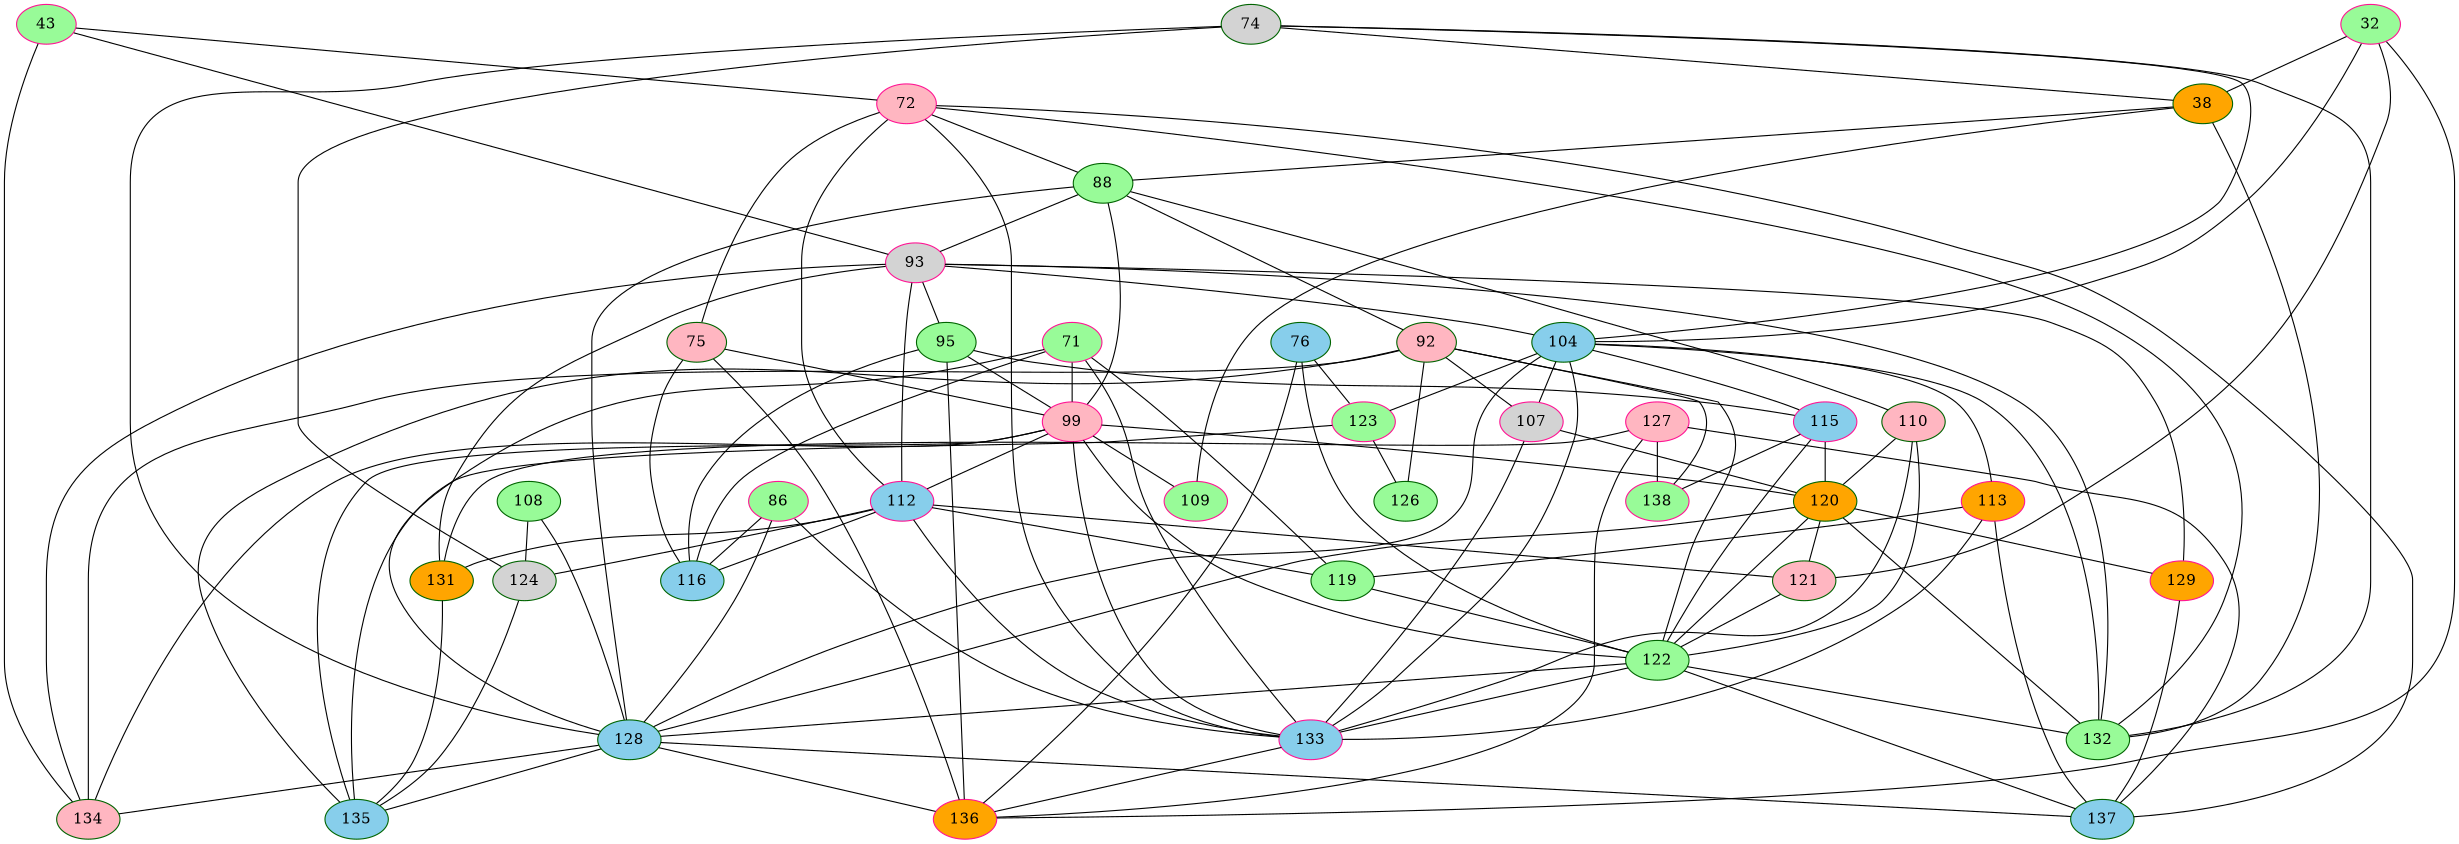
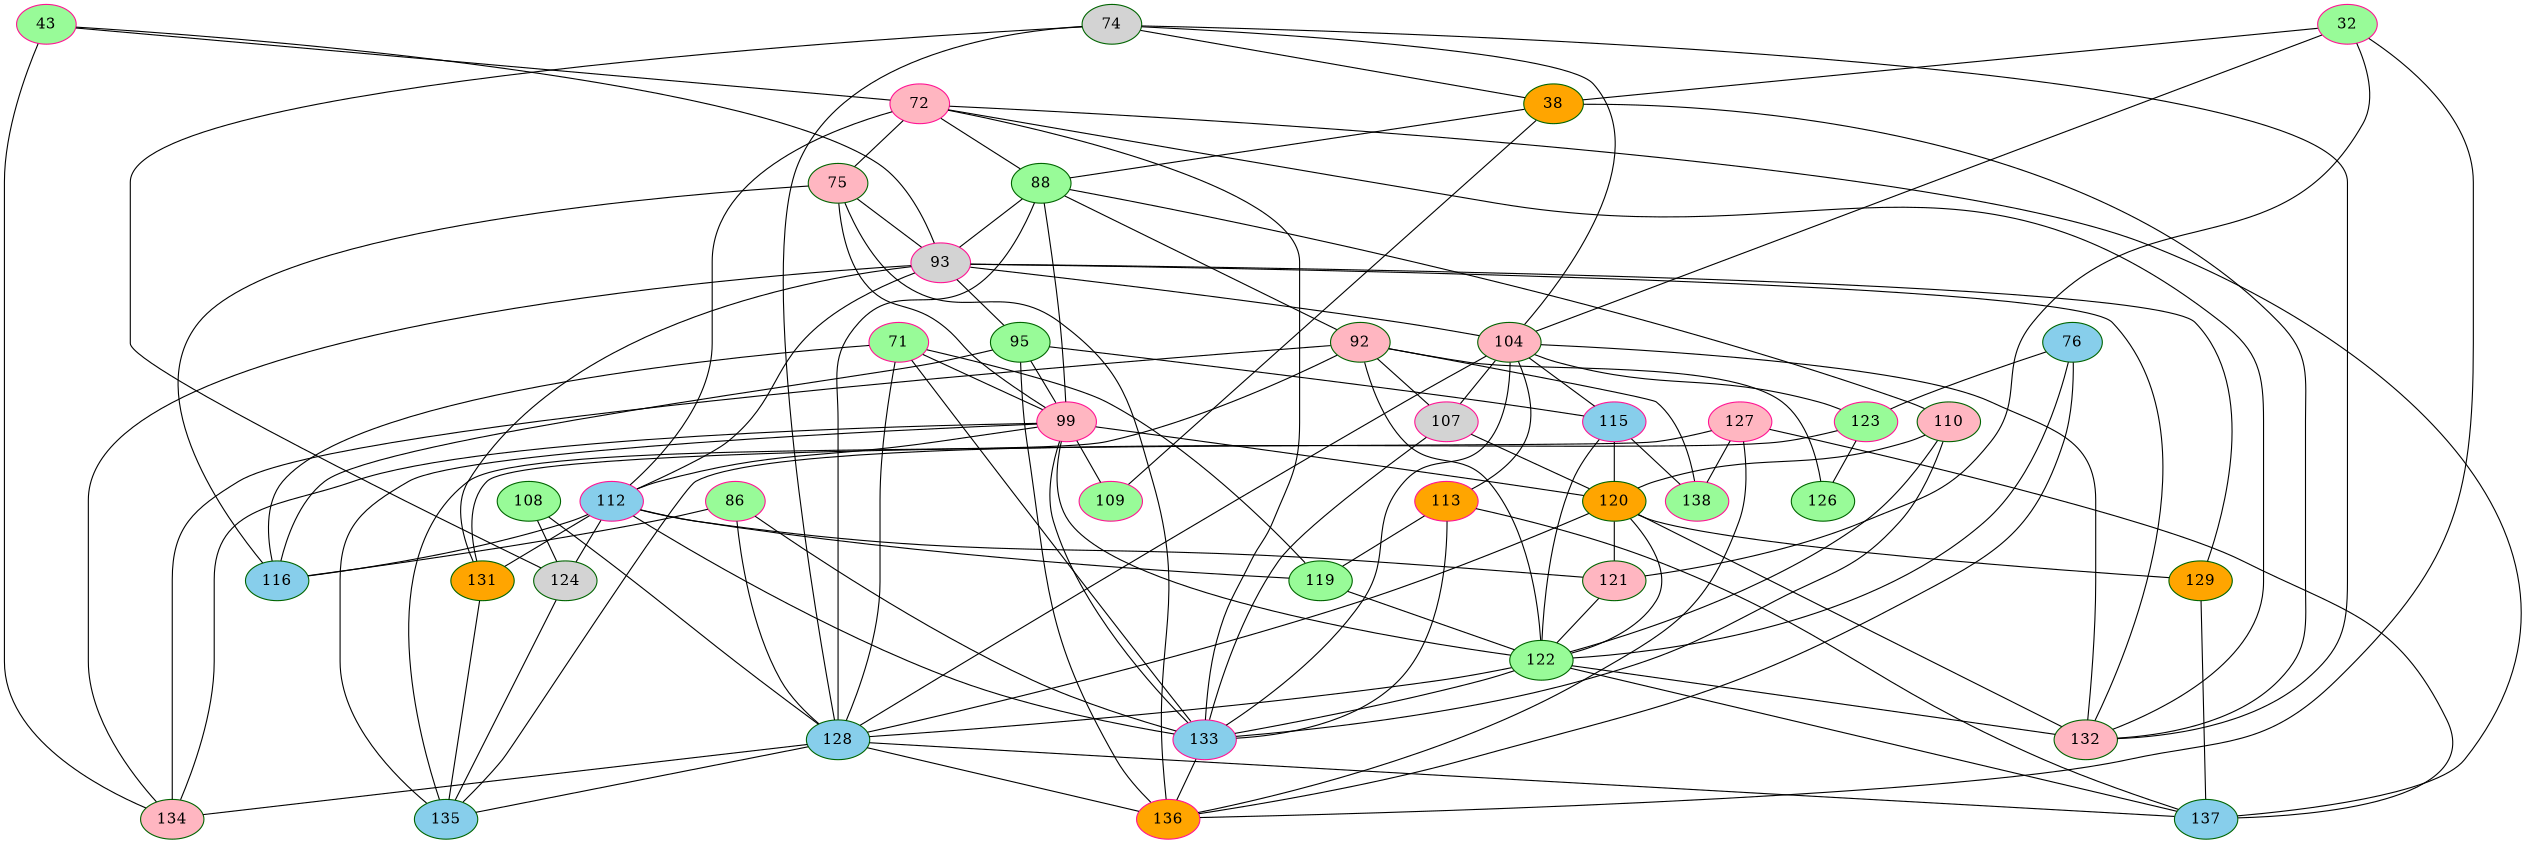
edge "75" -- "93": added
node "104": fillcolor skyblue -> lightpink
node "129": color deeppink -> darkgreen
node "132": fillcolor palegreen -> lightpink
